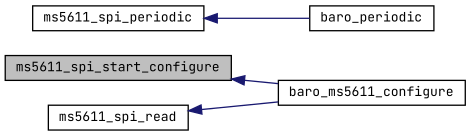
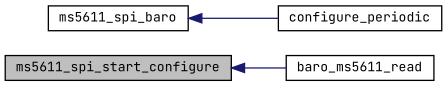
node "ms5611_spi_periodic": label "ms5611_spi_periodic" -> "ms5611_spi_baro"
node "baro_periodic": label "baro_periodic" -> "configure_periodic"
node "baro_ms5611_configure": label "baro_ms5611_configure" -> "baro_ms5611_read"
node "ms5611_spi_read": removed
